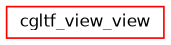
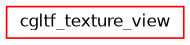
node "cgltf_view_view": label "cgltf_view_view" -> "cgltf_texture_view"
